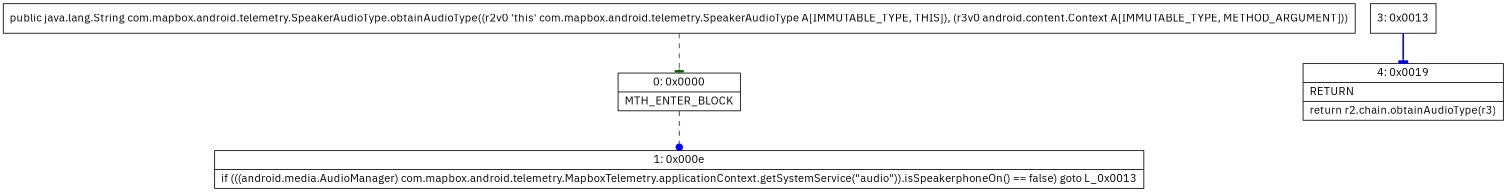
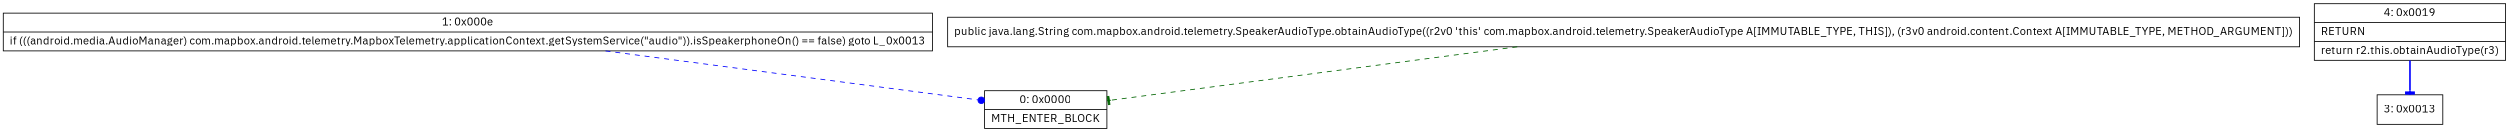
edge "3: 0x0013" -> "4: 0x0019": reversed
node "4: 0x0019": text "return r2.chain.obtainAudioType(r3)" -> "return r2.this.obtainAudioType(r3)"
edge "0: 0x0000" -> "1: 0x000e": reversed
